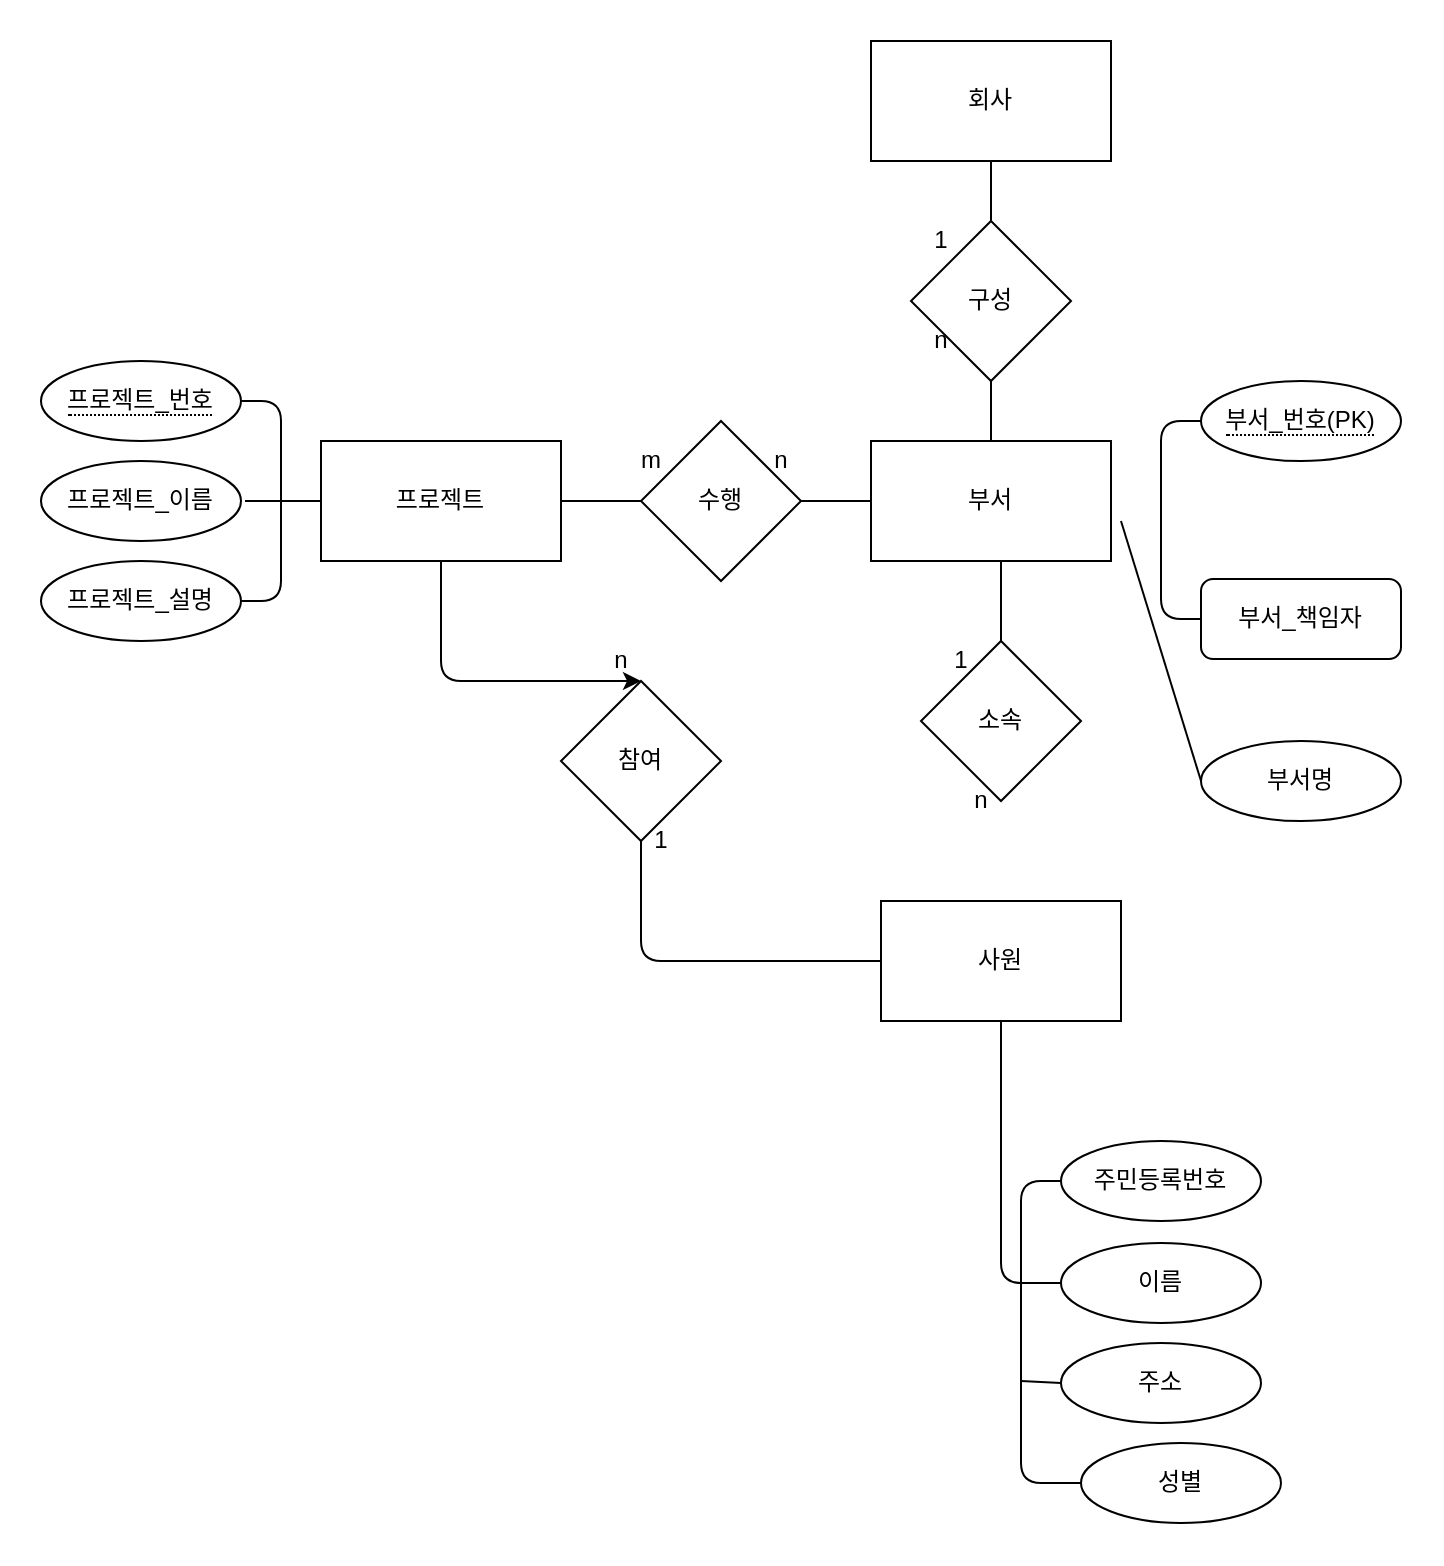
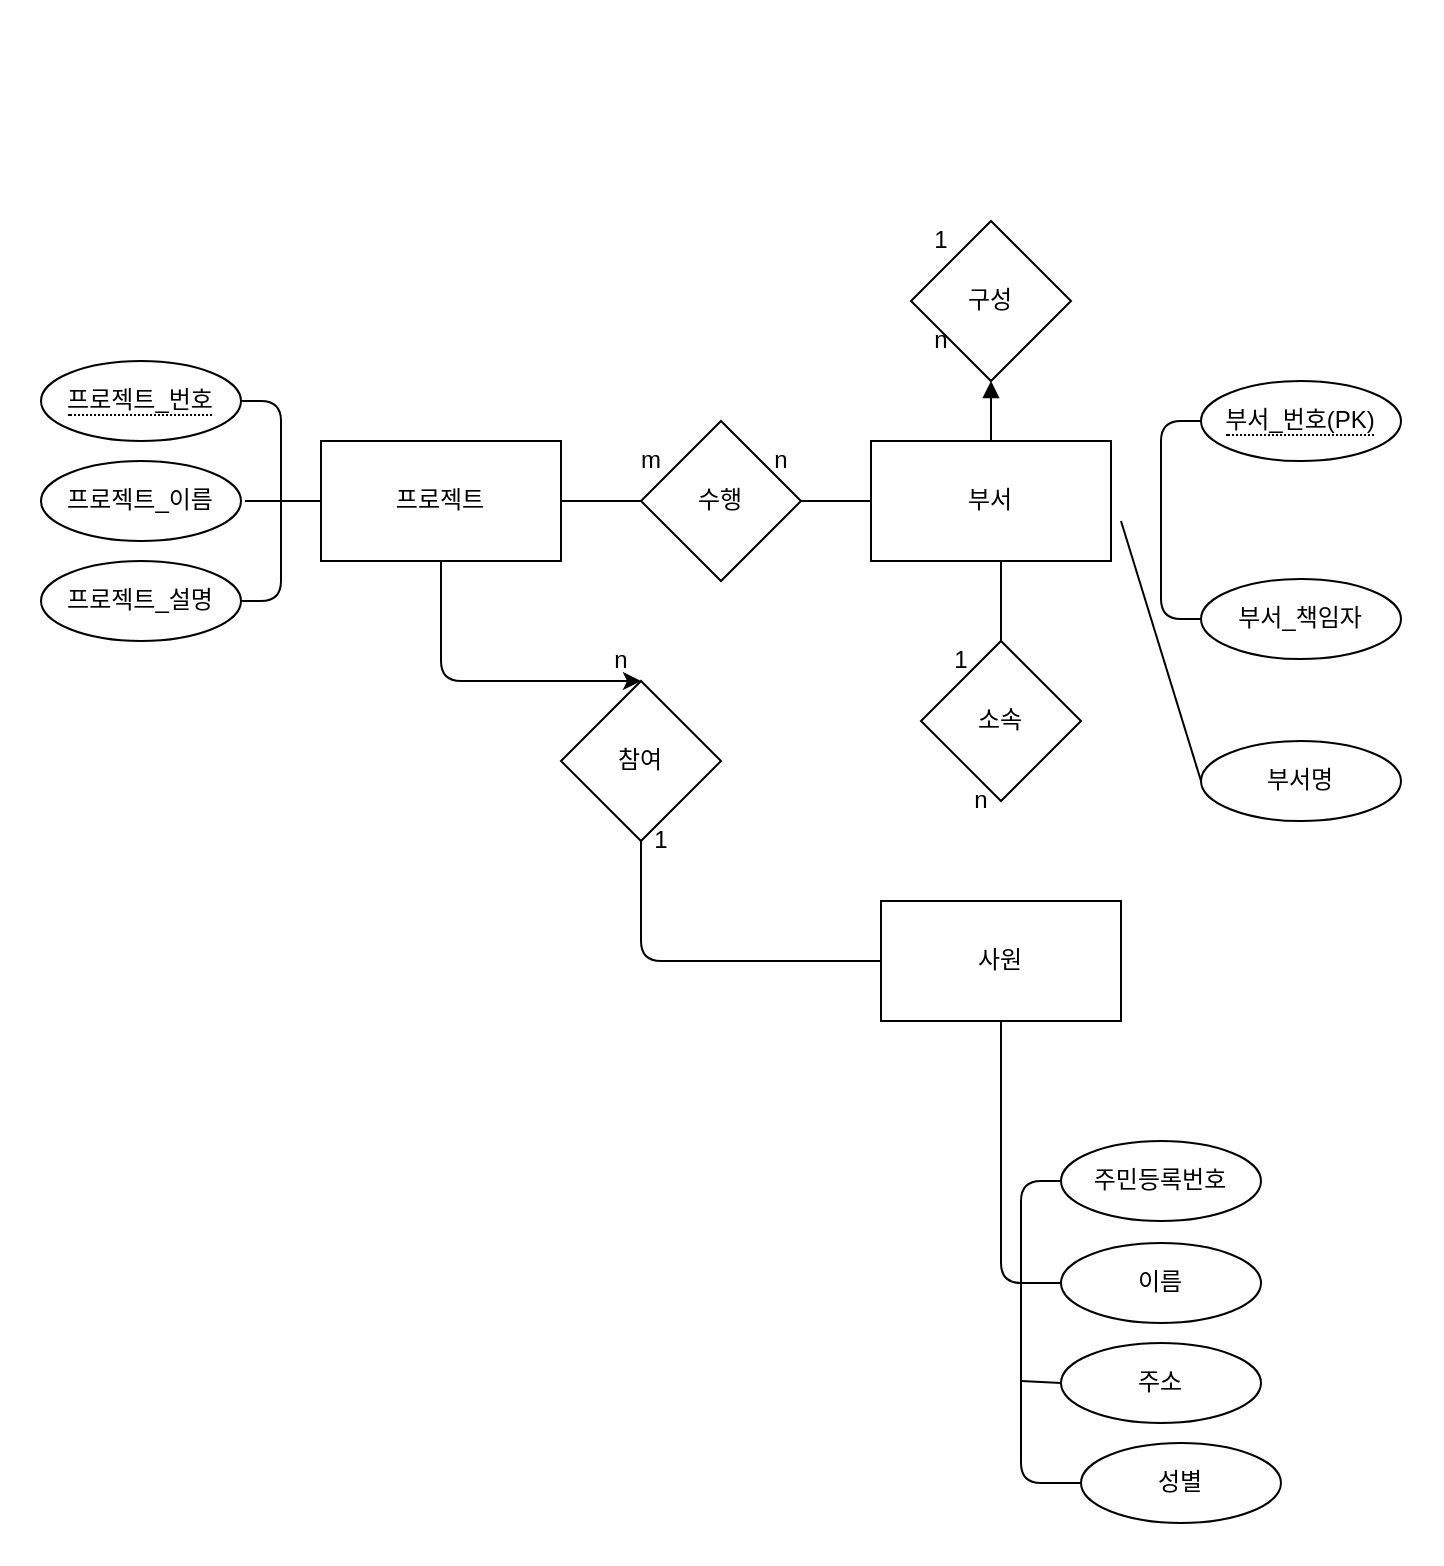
node "회사": removed
edge "회사" -- "구성": removed
edge "구성" -- "부서": arrowhead none -> block
node "부서_책임자": shape rounded rectangle -> ellipse
